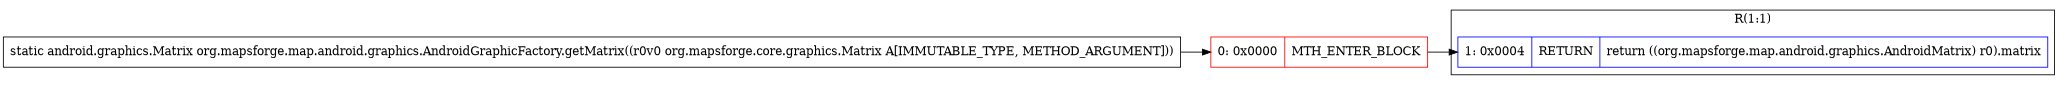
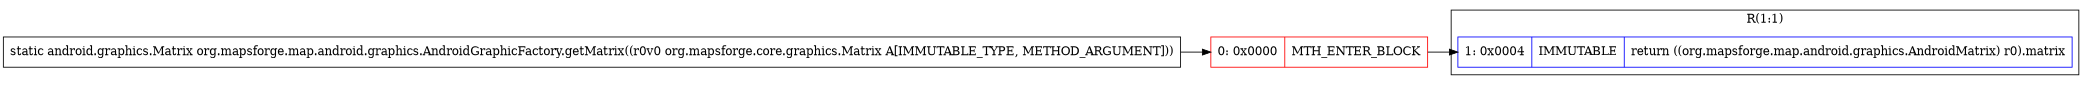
node "1: 0x0004": text "RETURN" -> "IMMUTABLE"
